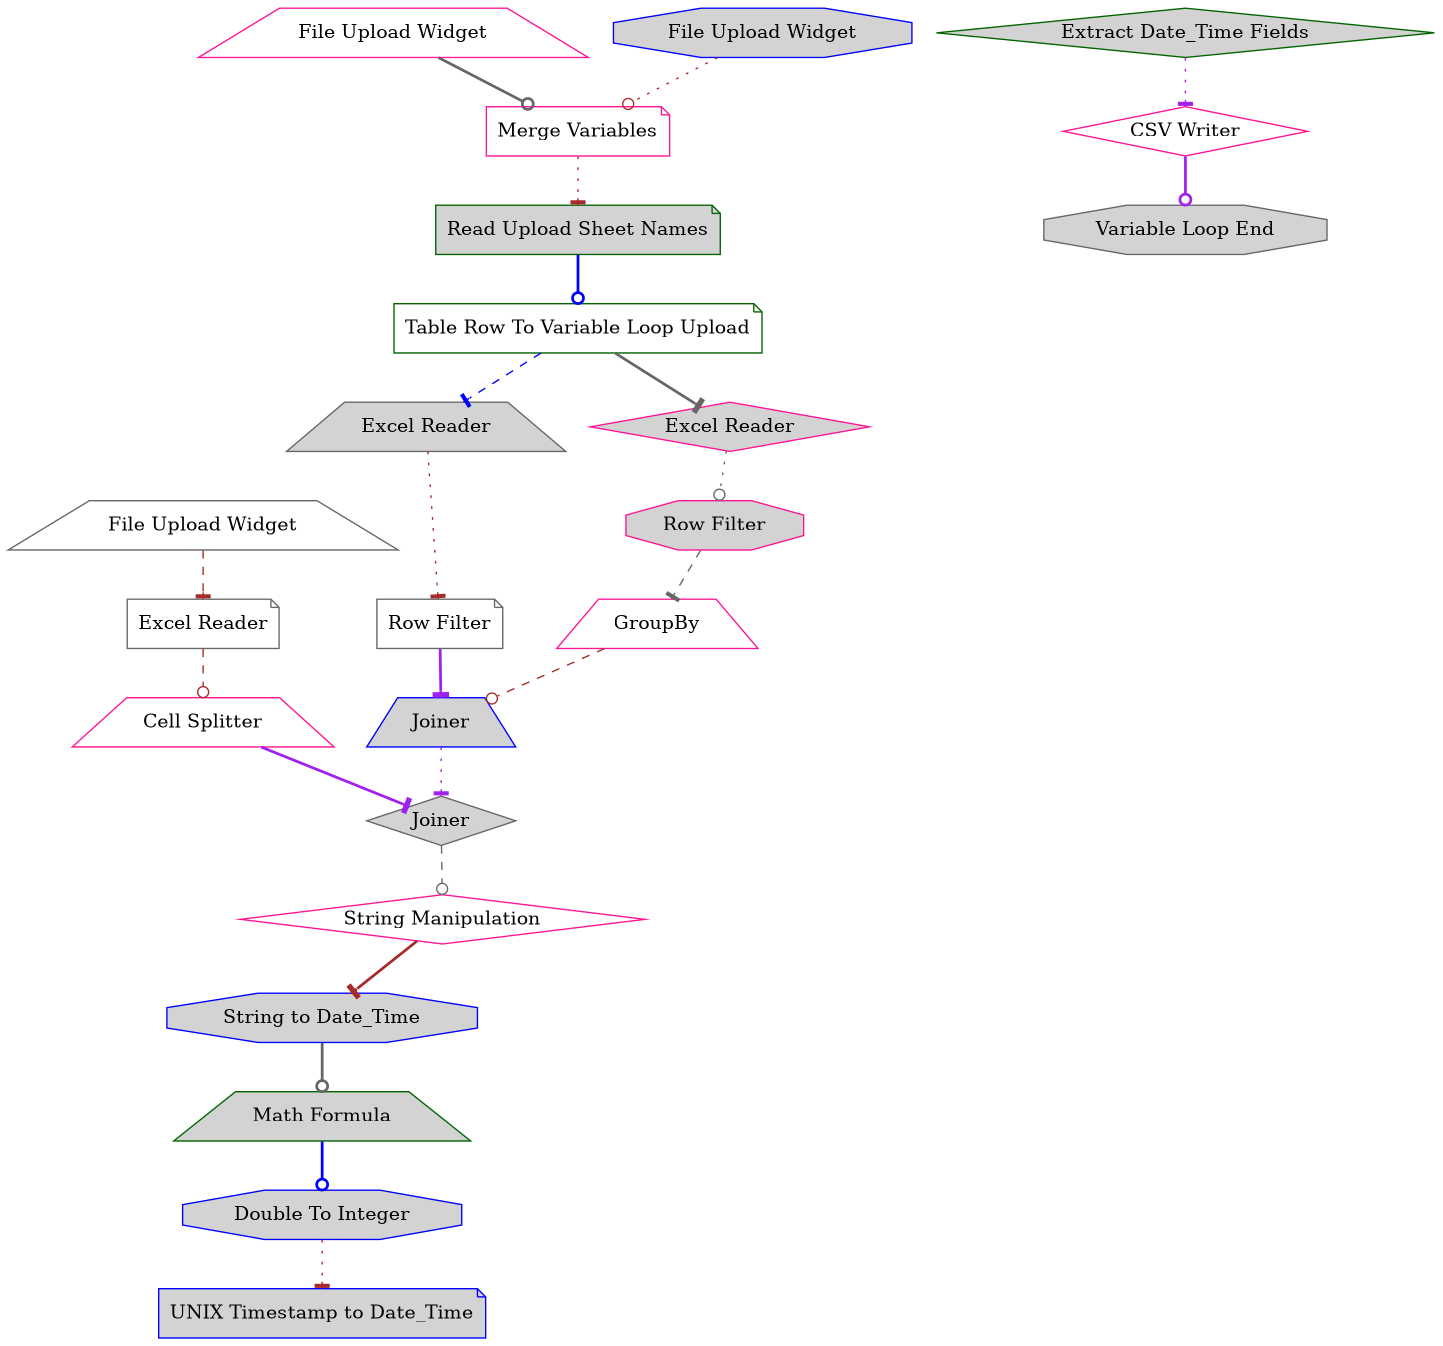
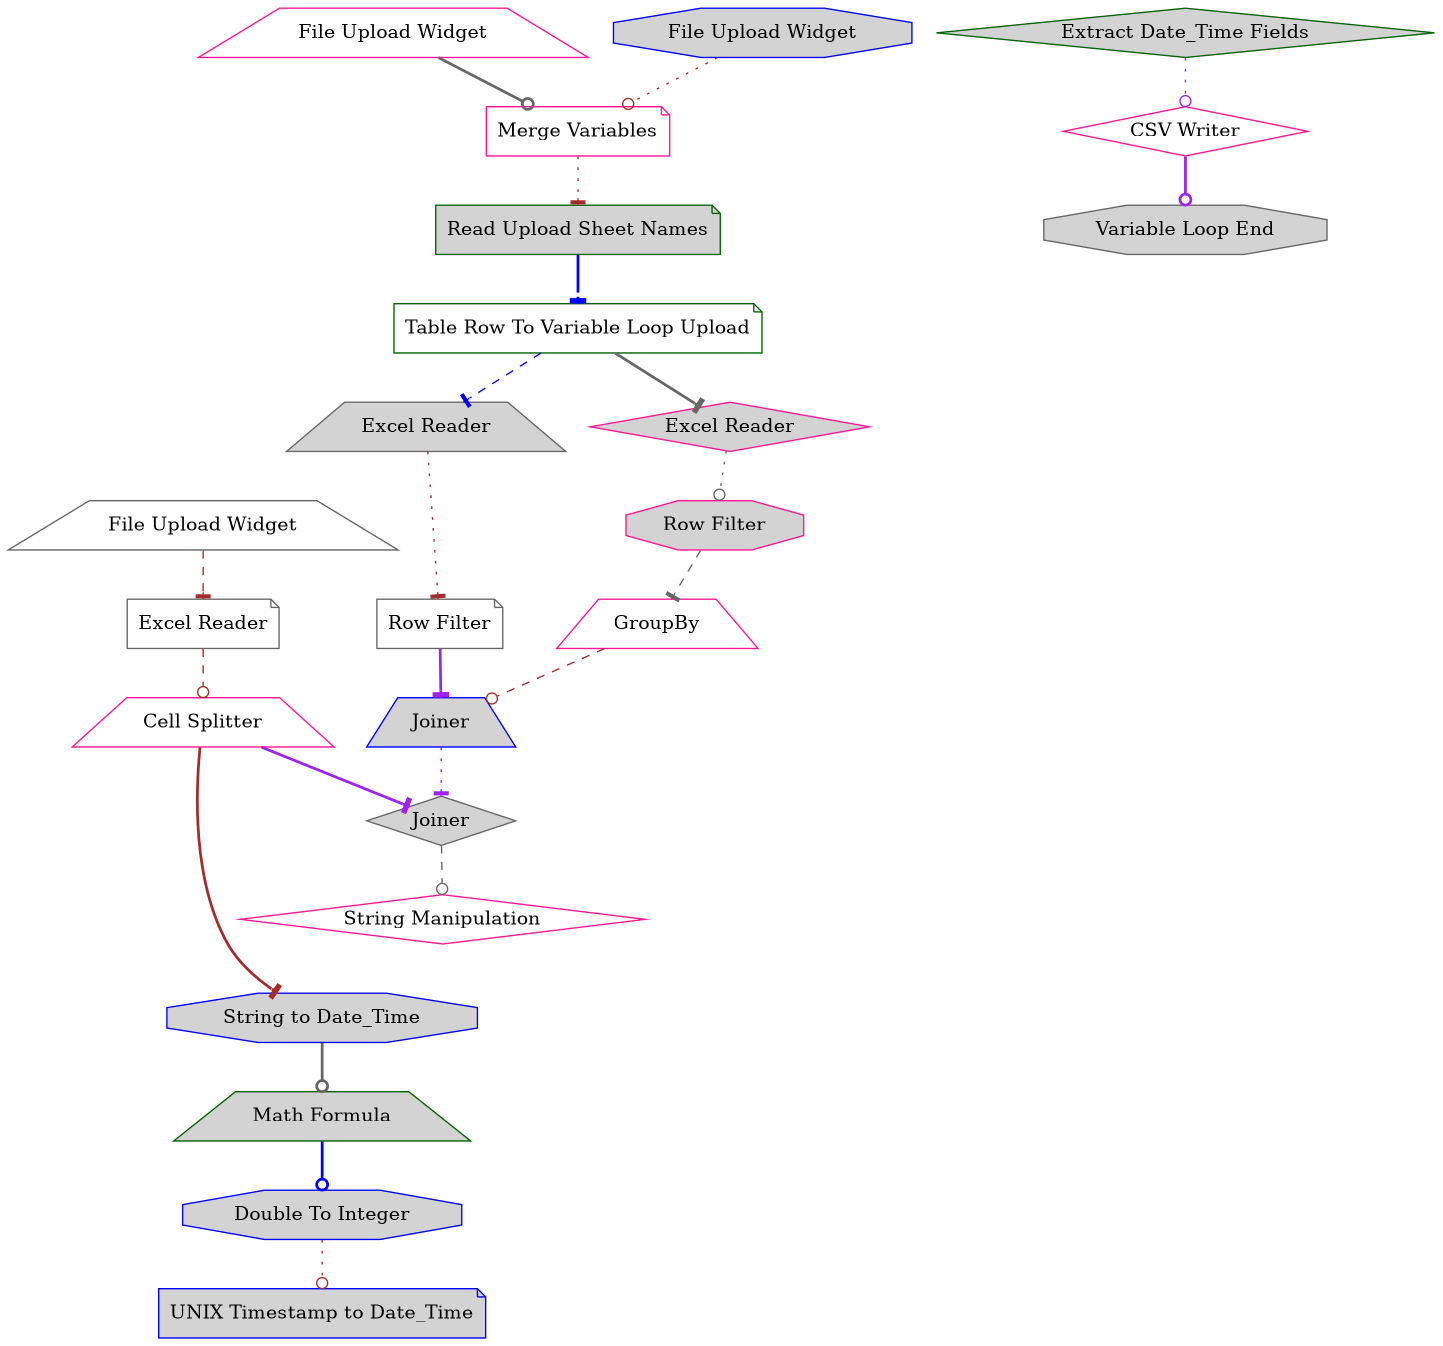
edge "Extract Date_Time Fields" -> "CSV Writer": arrowhead tee -> odot
edge "Read Upload Sheet Names" -> "Table Row To Variable Loop Upload": arrowhead odot -> tee
edge "String Manipulation" -> "String to Date_Time": now "Cell Splitter" -> "String to Date_Time"
edge "Double To Integer" -> "UNIX Timestamp to Date_Time": arrowhead tee -> odot
